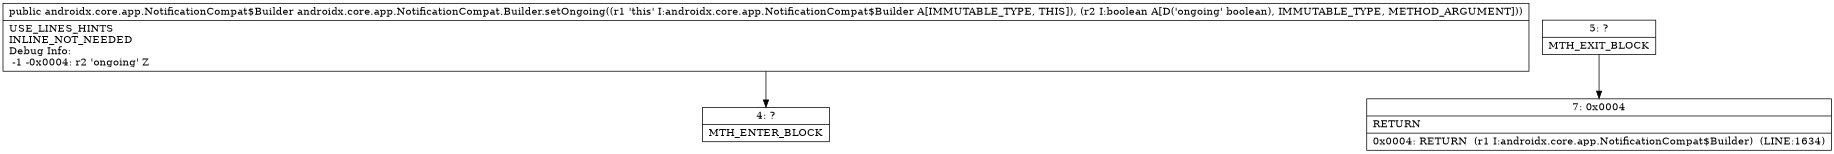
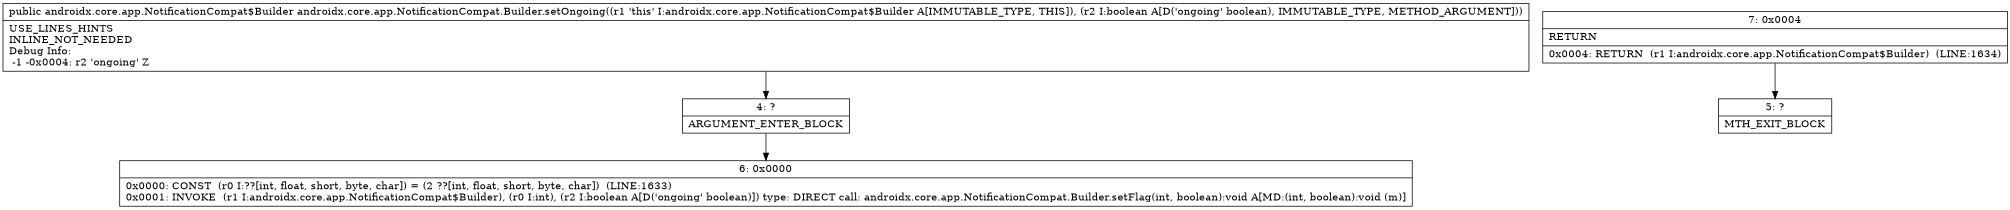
edge "5: ?" -> "7: 0x0004": reversed
node "4: ?": text "MTH_ENTER_BLOCK" -> "ARGUMENT_ENTER_BLOCK"
node "6: 0x0000": added
